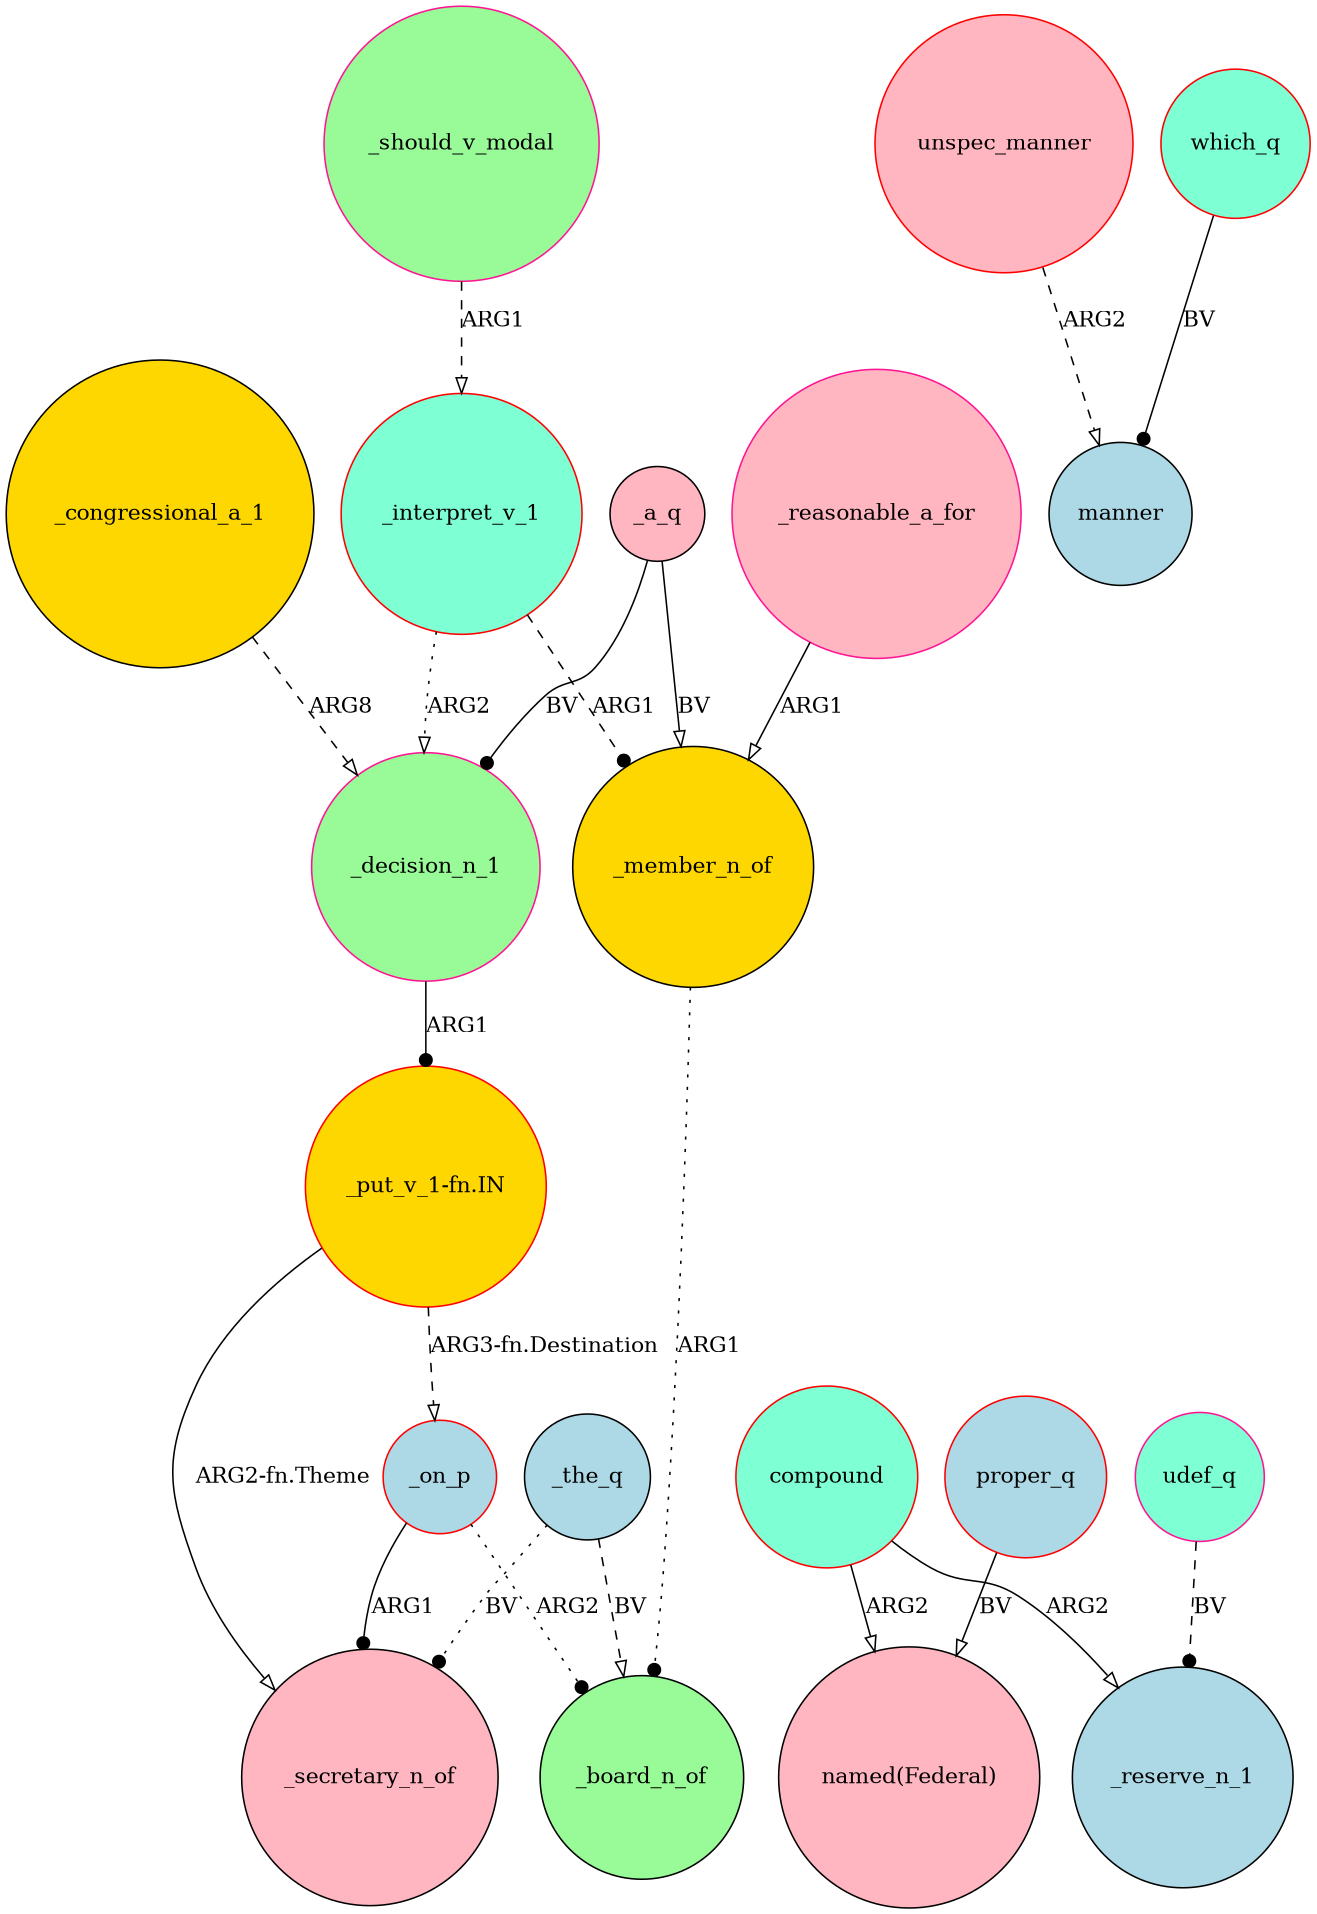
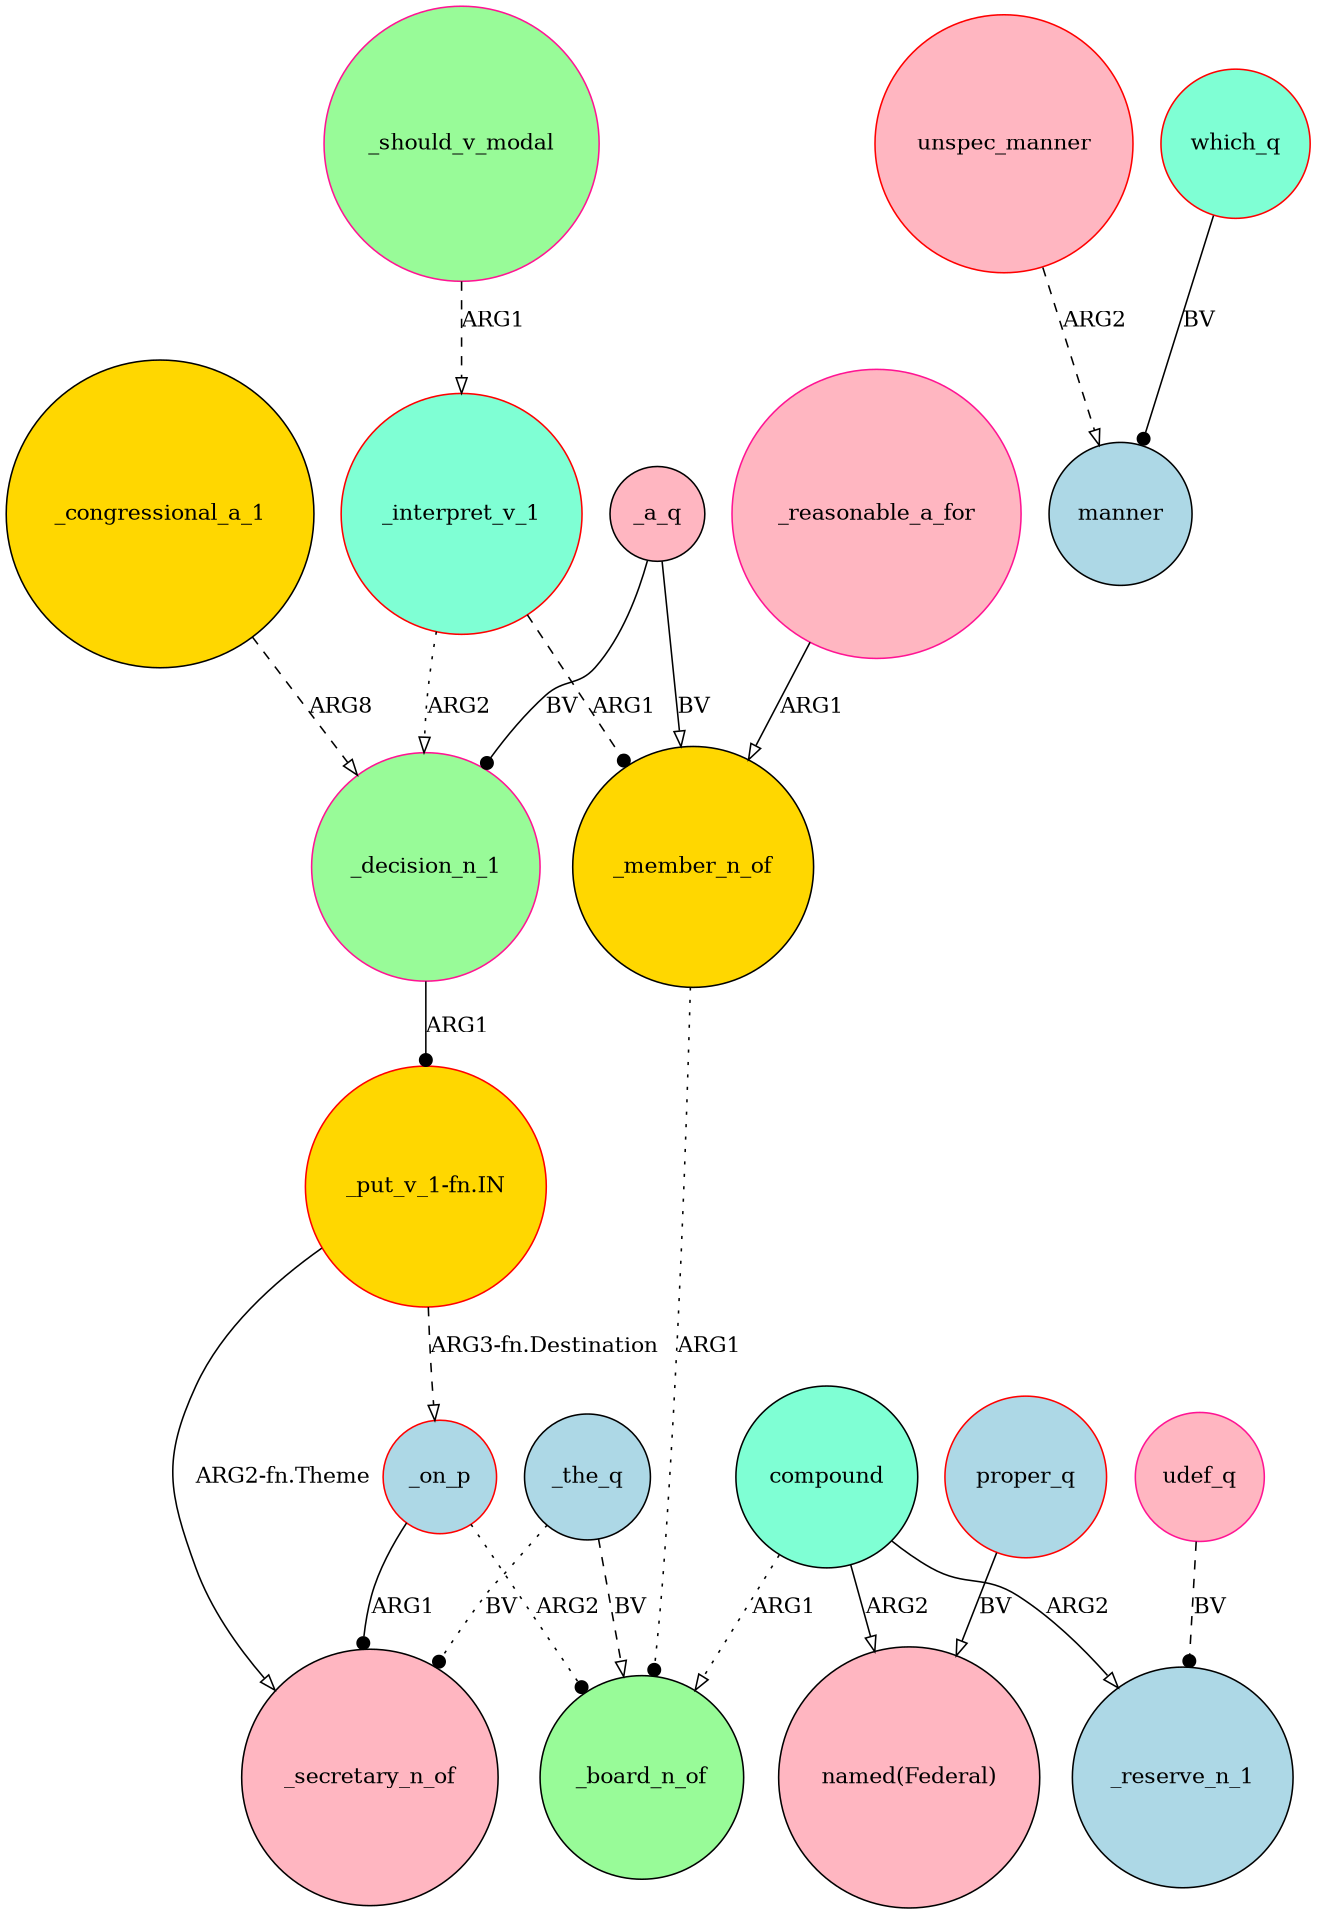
node "compound": color red -> black
node "udef_q": fillcolor aquamarine -> lightpink
edge "compound" -> "_board_n_of": added, label "ARG1"
